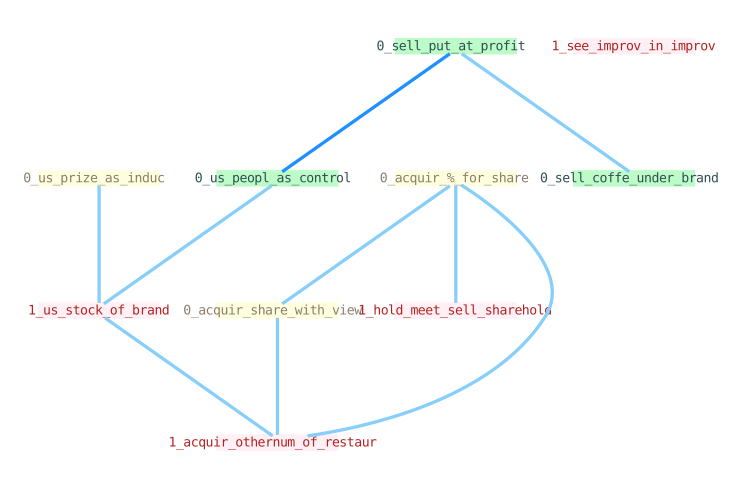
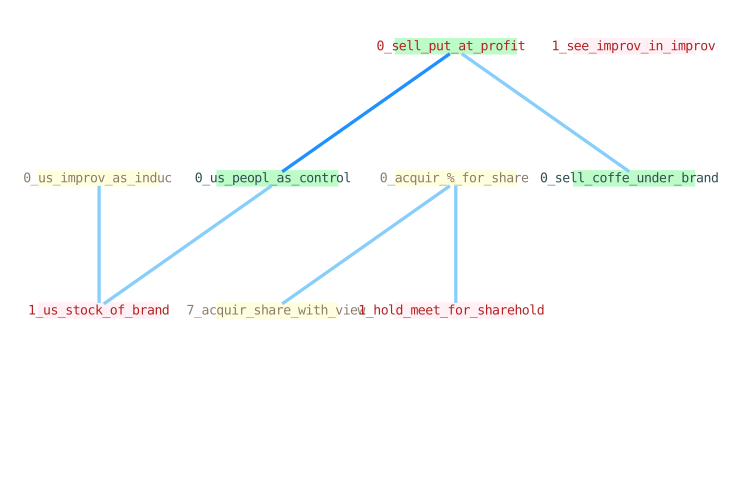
node "0_sell_put_at_profit": fontcolor #2f4f4f -> #b22222
node "0_us_prize_as_induc": label "0_us_prize_as_induc" -> "0_us_improv_as_induc"
node "0_acquir_share_with_view": label "0_acquir_share_with_view" -> "7_acquir_share_with_view"
node "1_hold_meet_sell_sharehold": label "1_hold_meet_sell_sharehold" -> "1_hold_meet_for_sharehold"
node "1_acquir_othernum_of_restaur": removed
